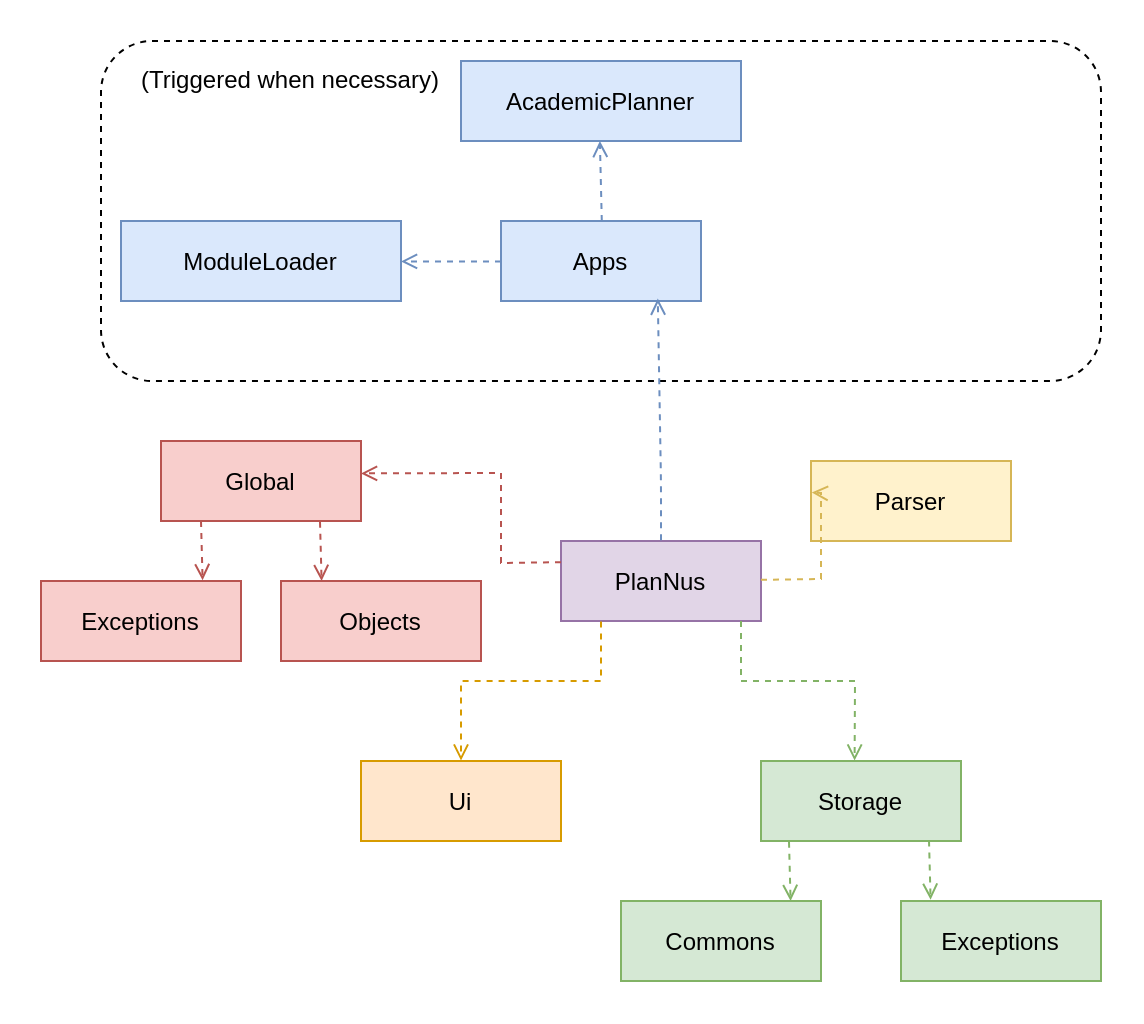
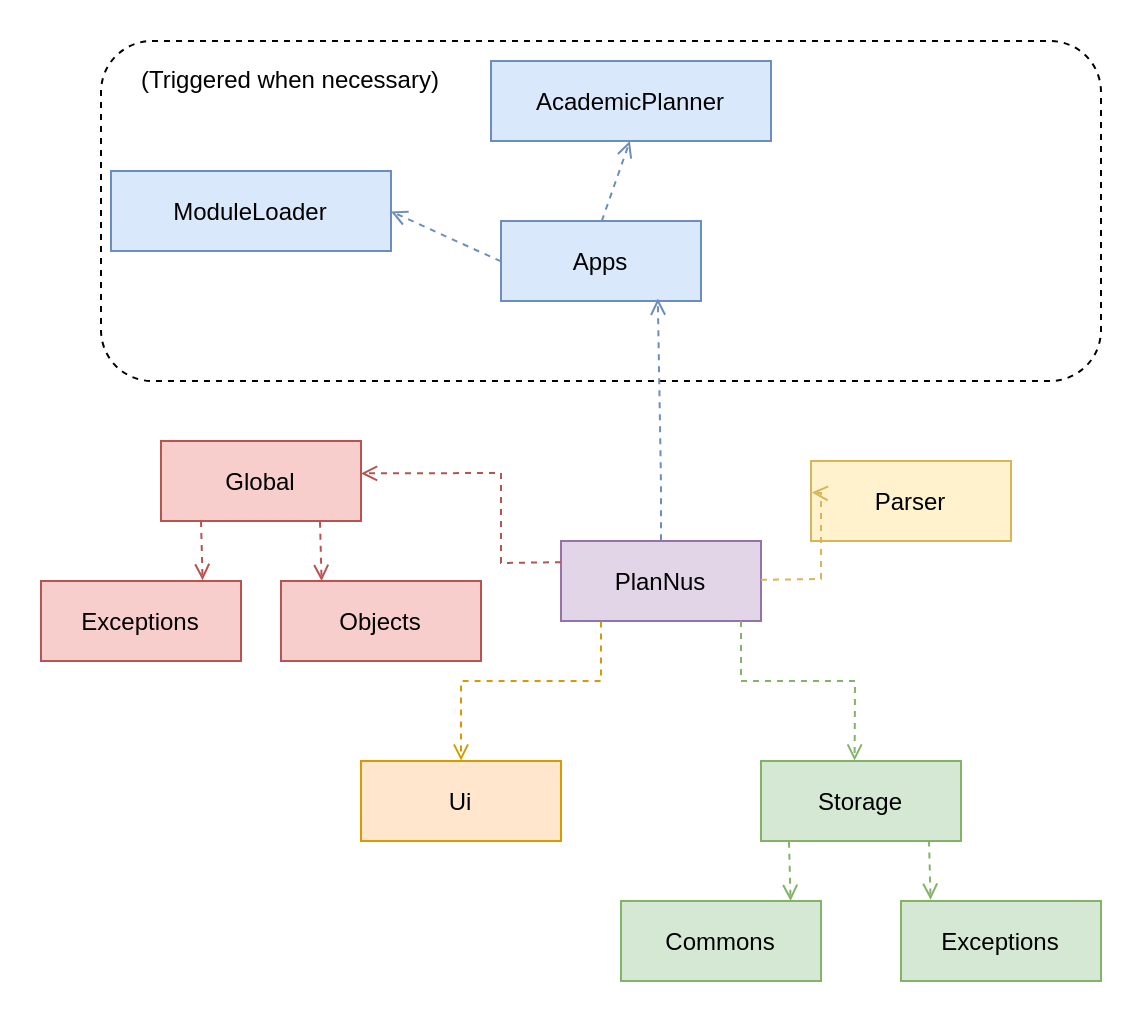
node "AcademicPlanner": moved (601, 101) -> (631, 101)
node "ModuleLoader": moved (261, 261) -> (251, 211)
